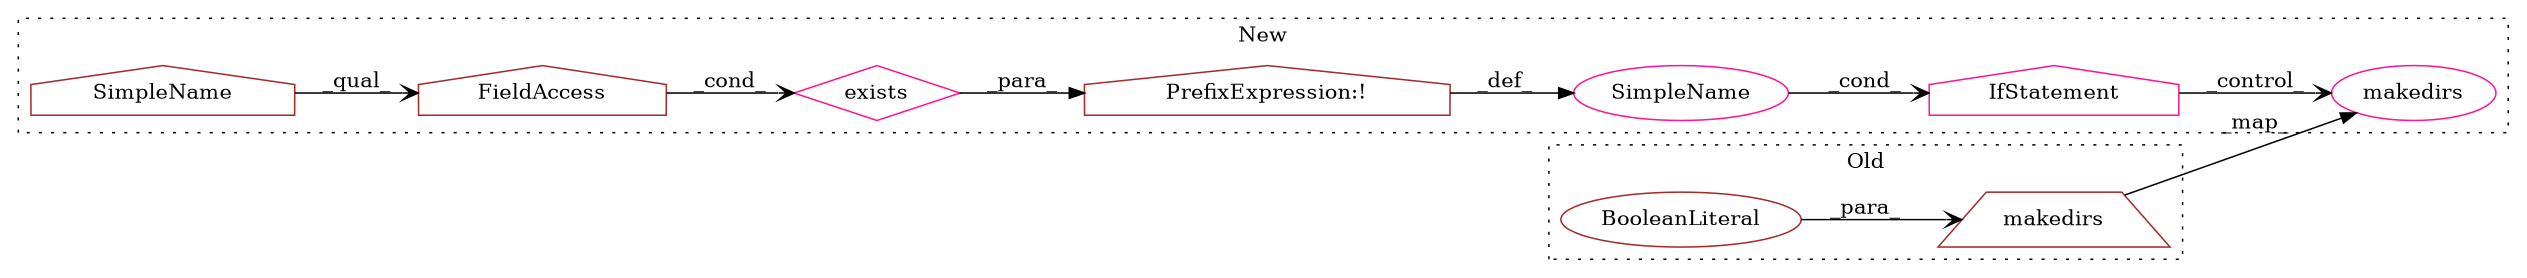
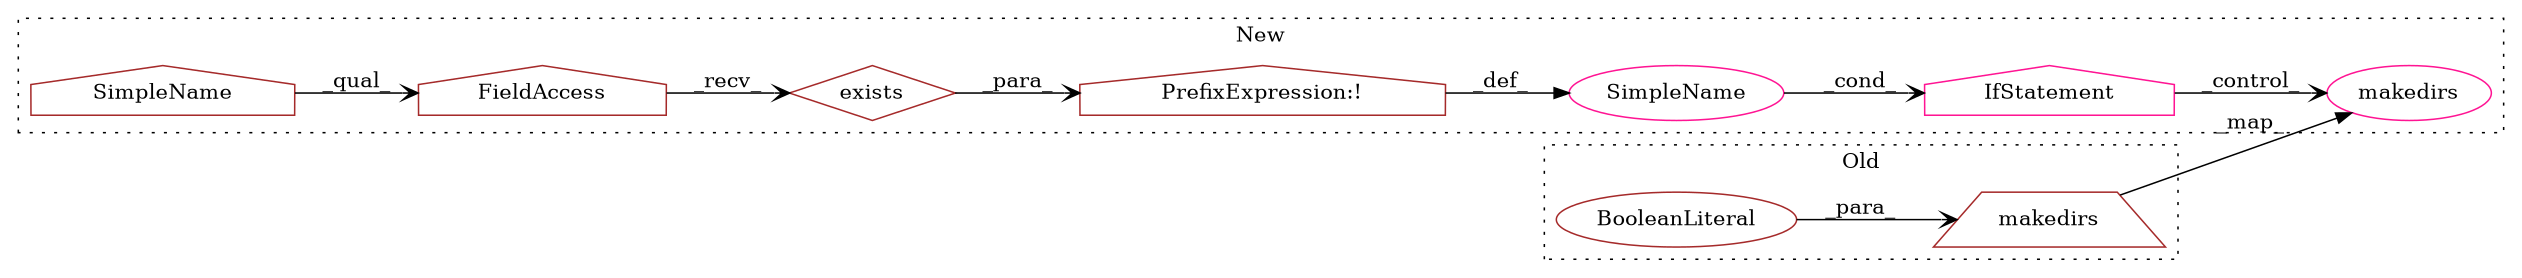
edge "FieldAccess" -> "exists": label "_cond_" -> "_recv_"
node "exists": color deeppink -> brown
edge "exists" -> "PrefixExpression:!": arrowhead normal -> vee
